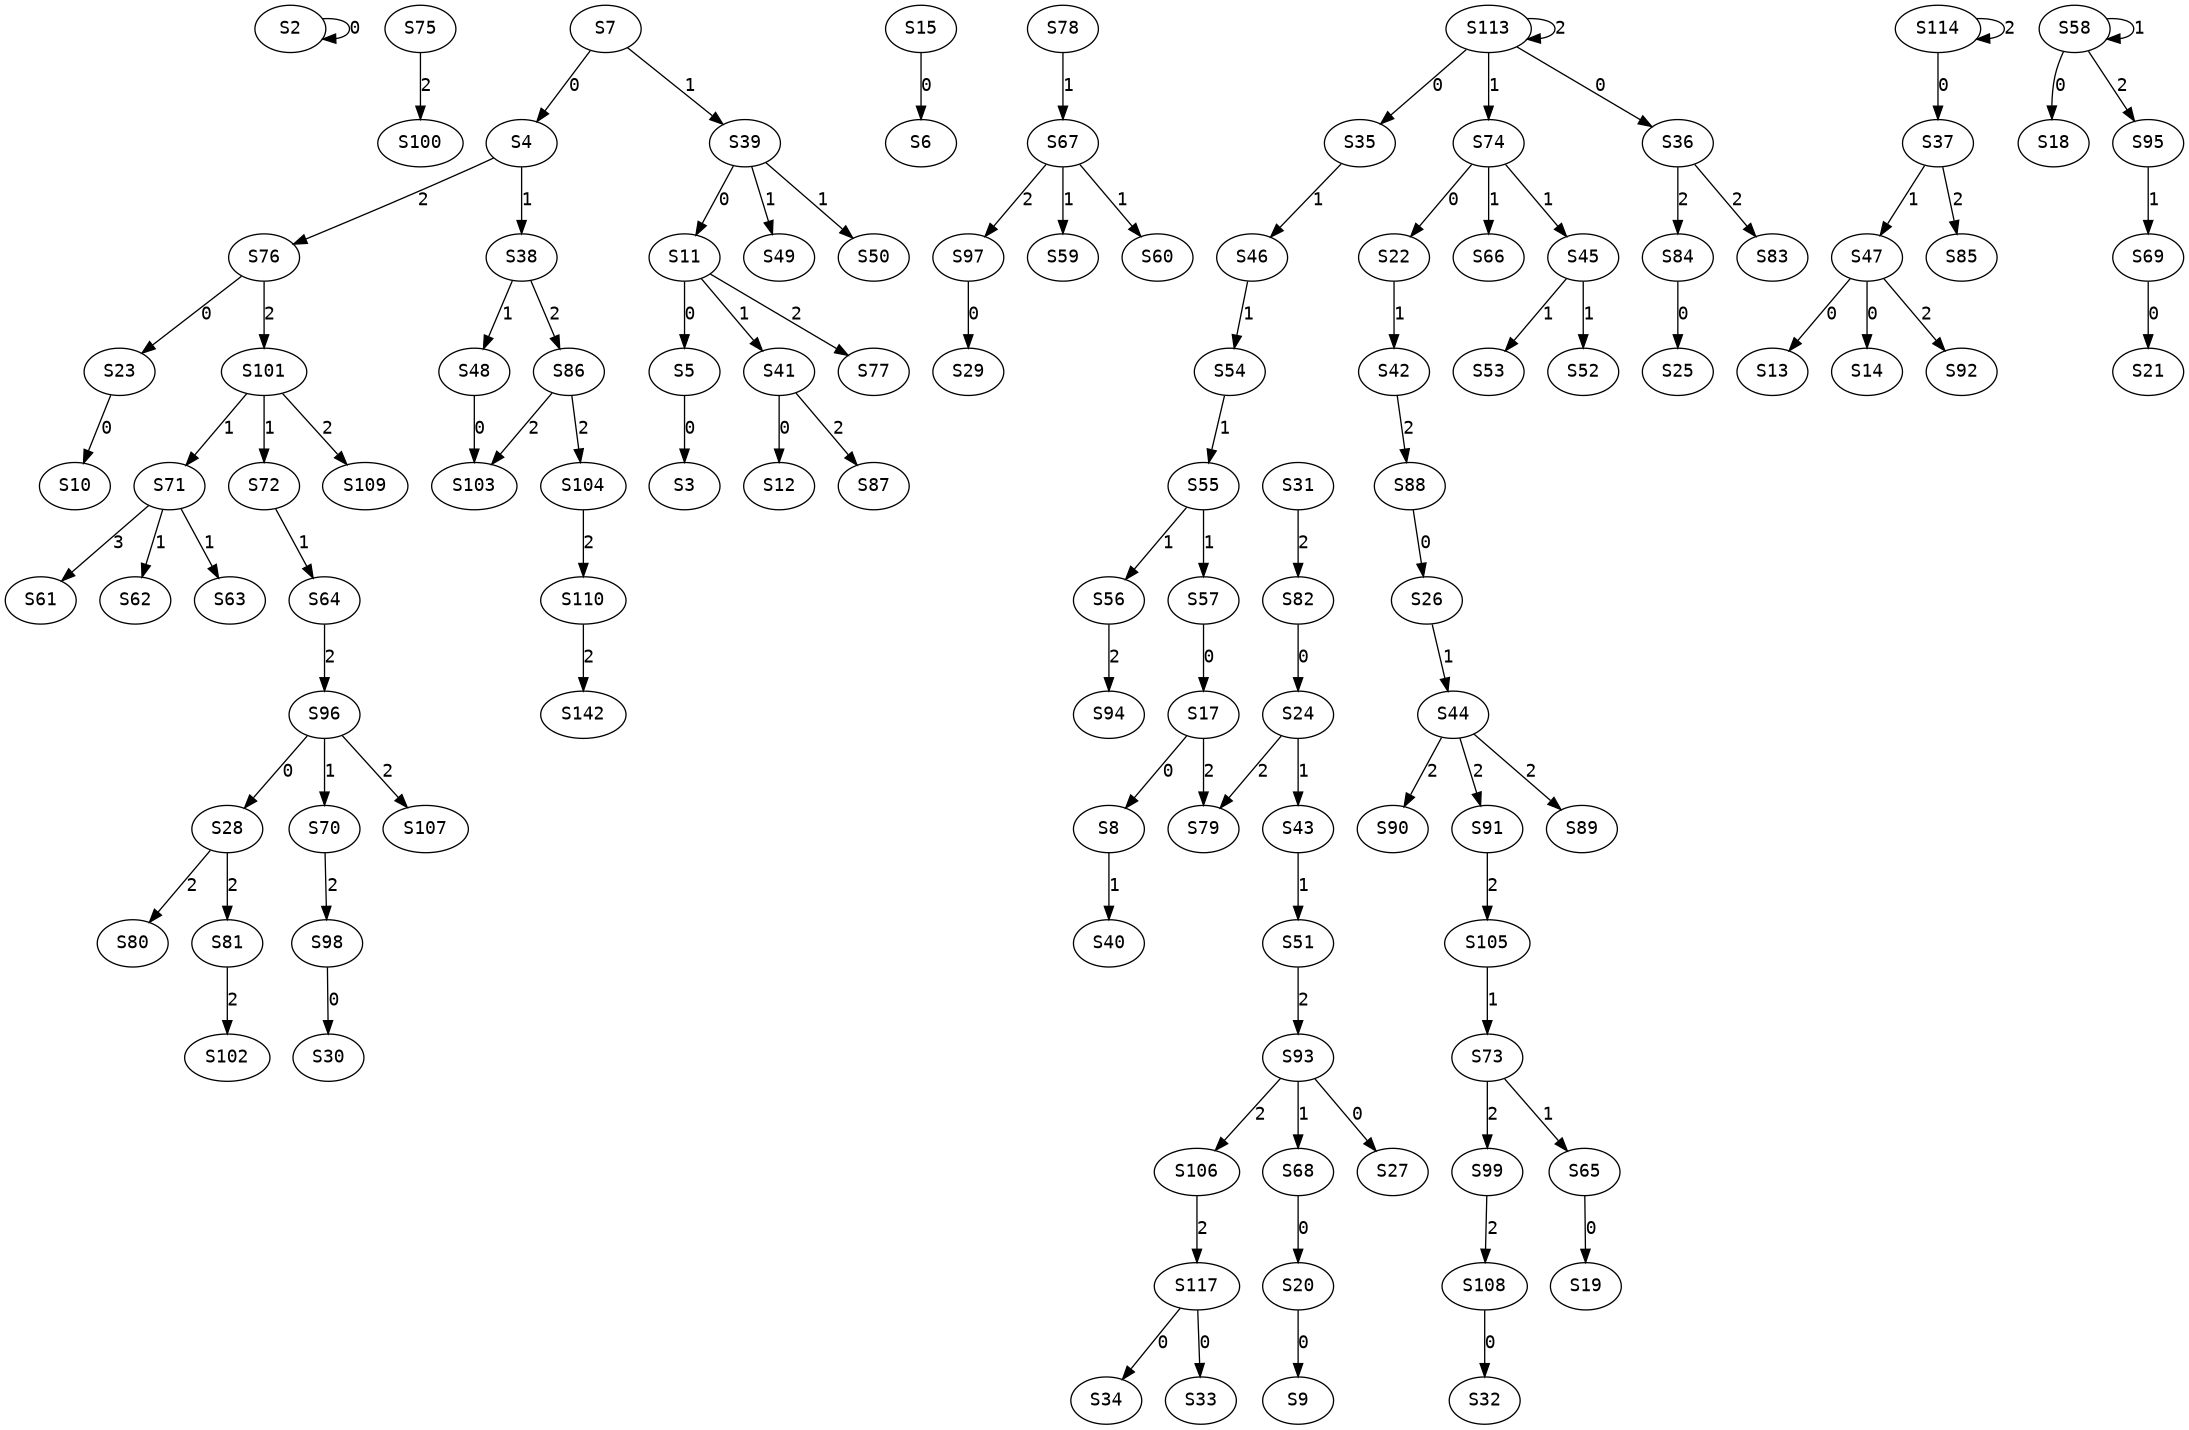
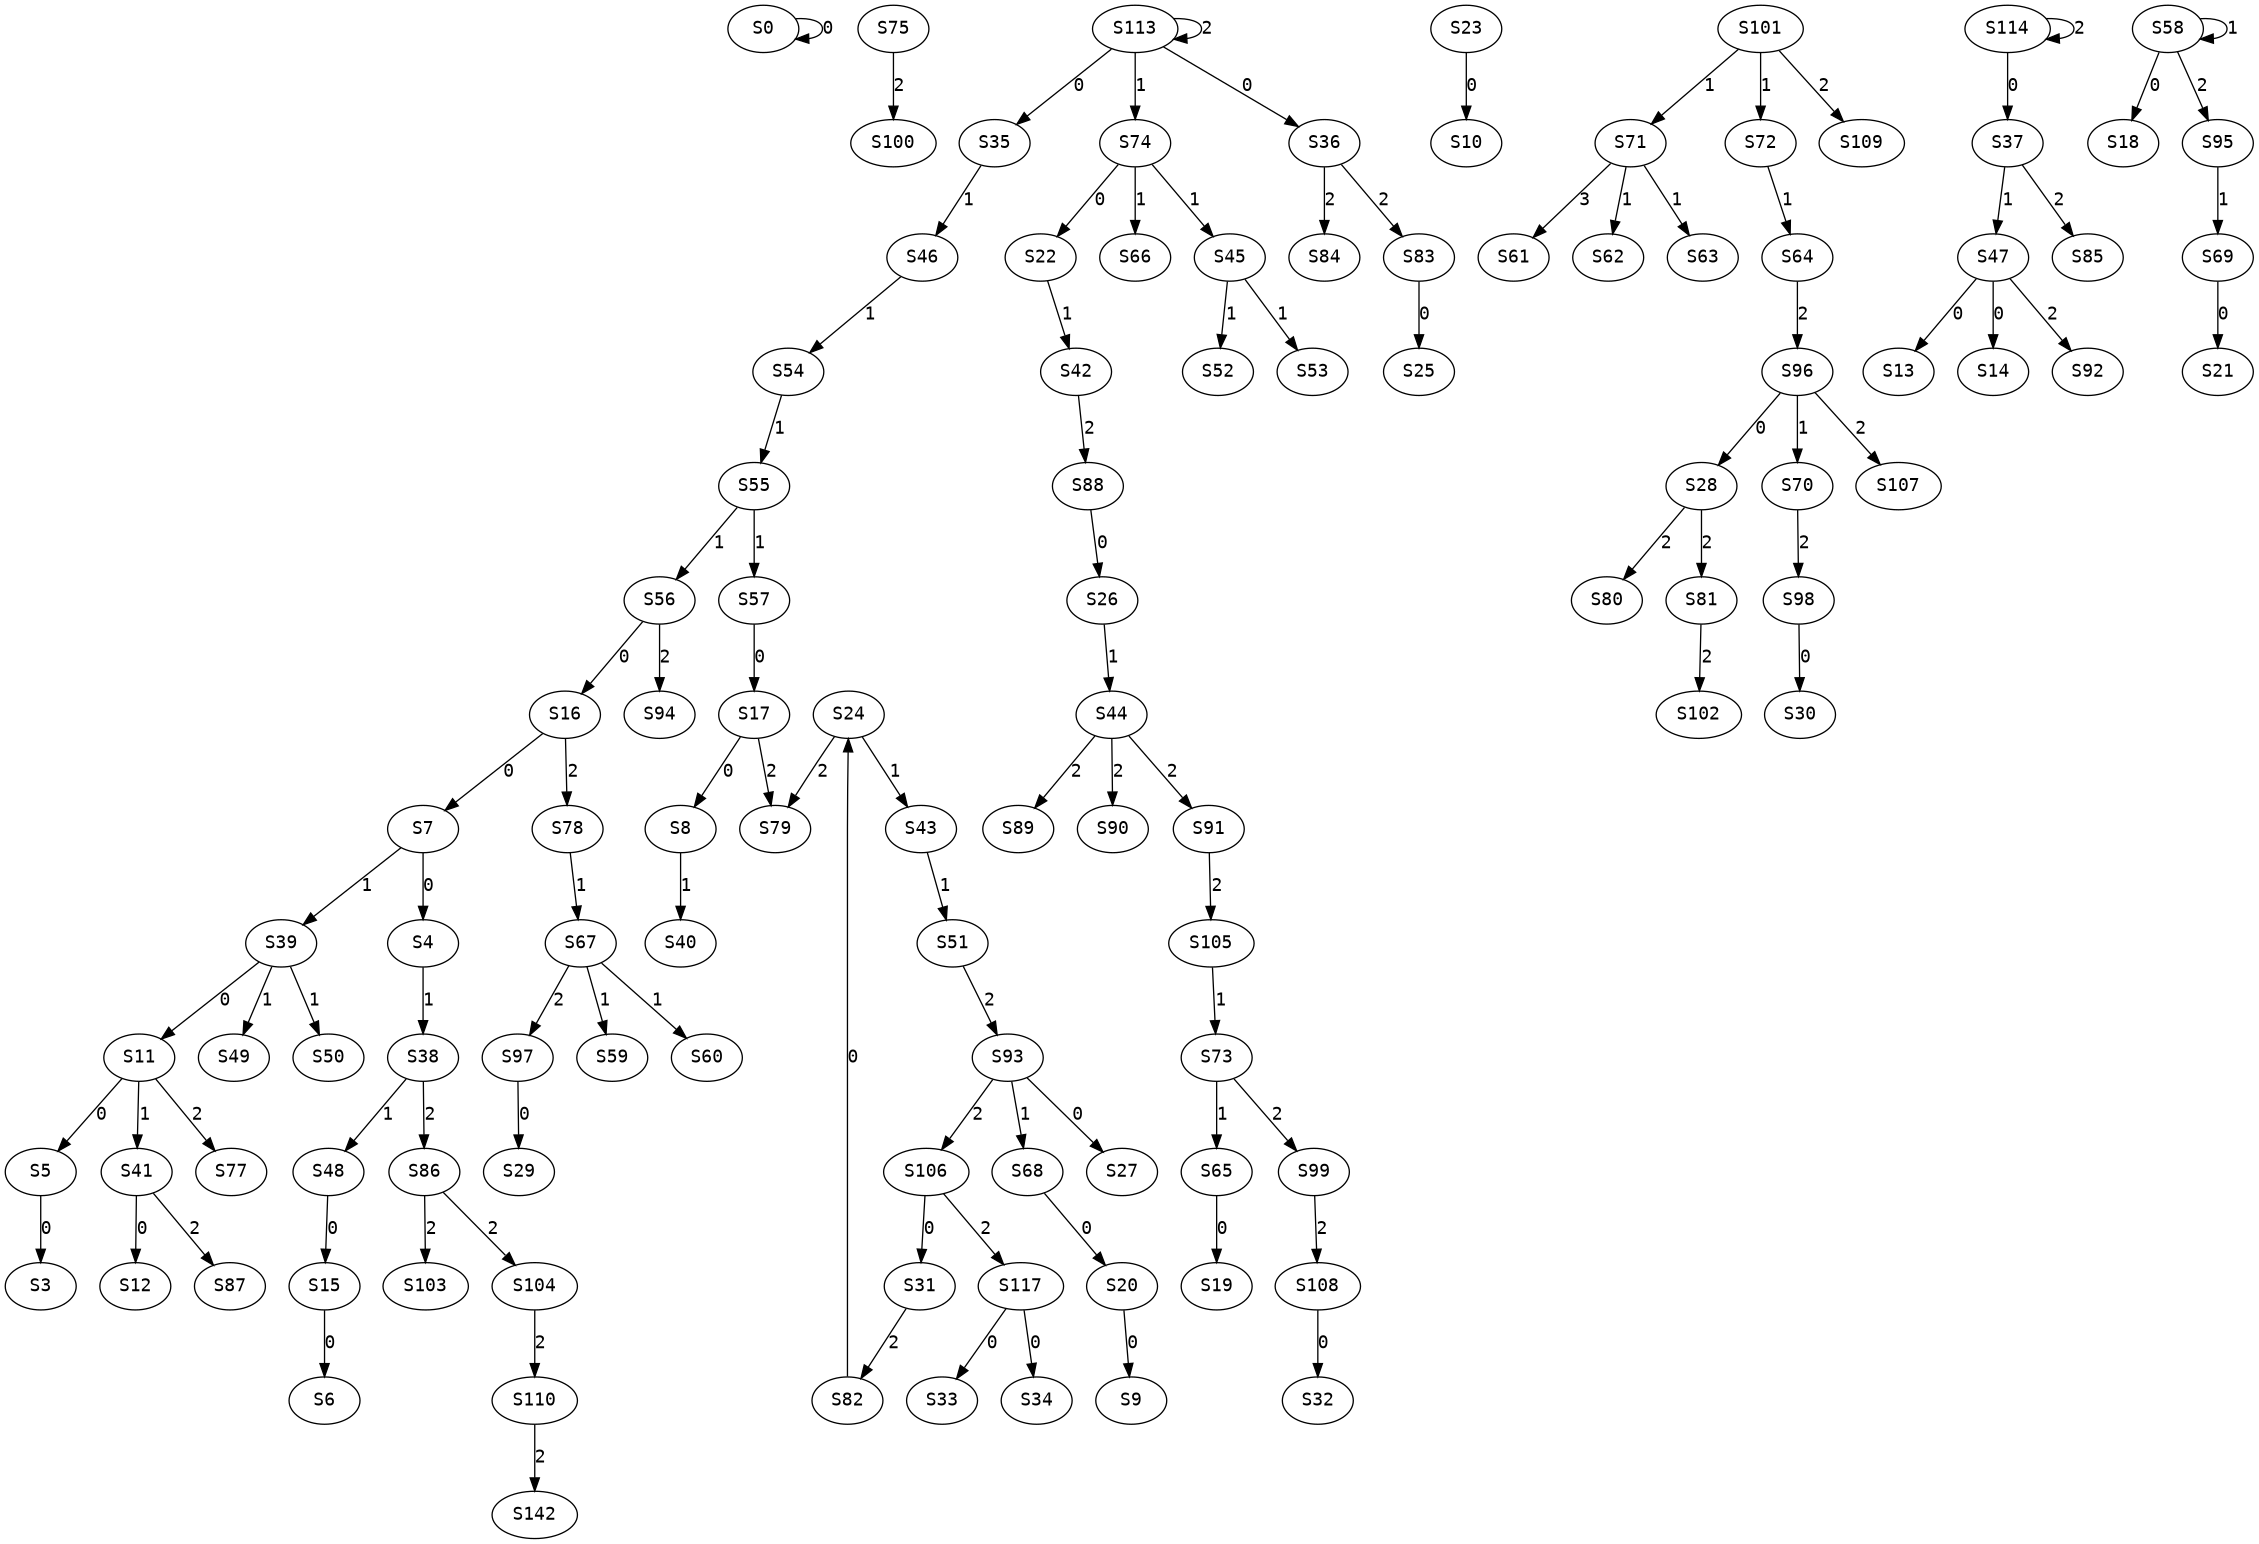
node "S2": label "S2" -> "S0"
node "S76": removed
edge "S84" -> "S25": now "S83" -> "S25"
edge "S48" -> "S103": now "S48" -> "S15"
node "S16": added
edge "S106" -> "S31": added, label "0"
